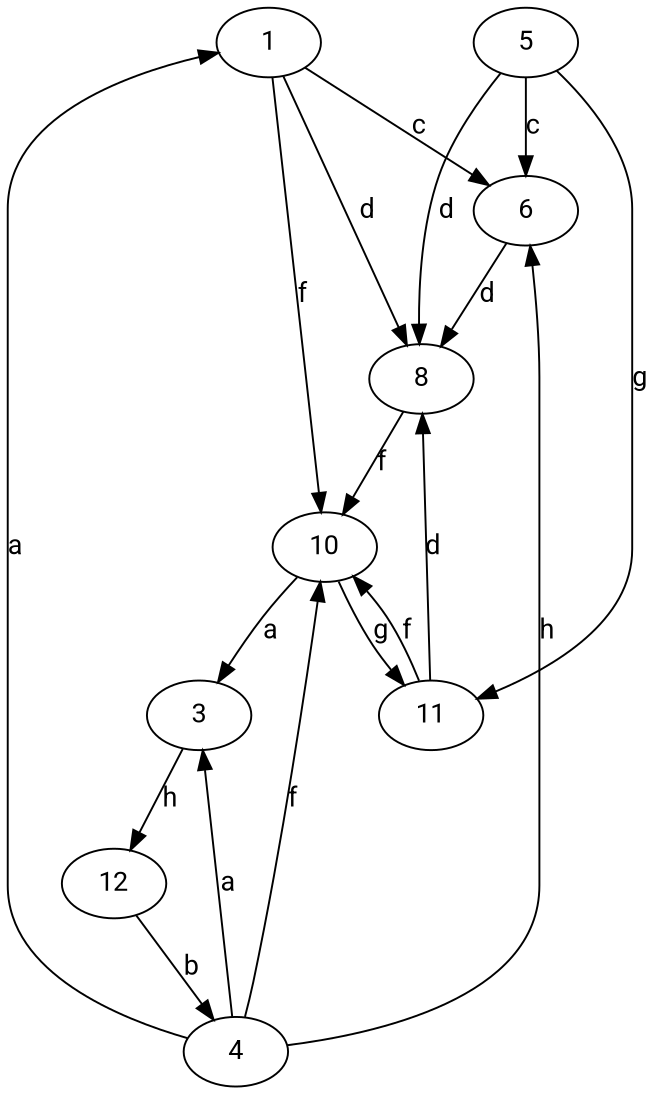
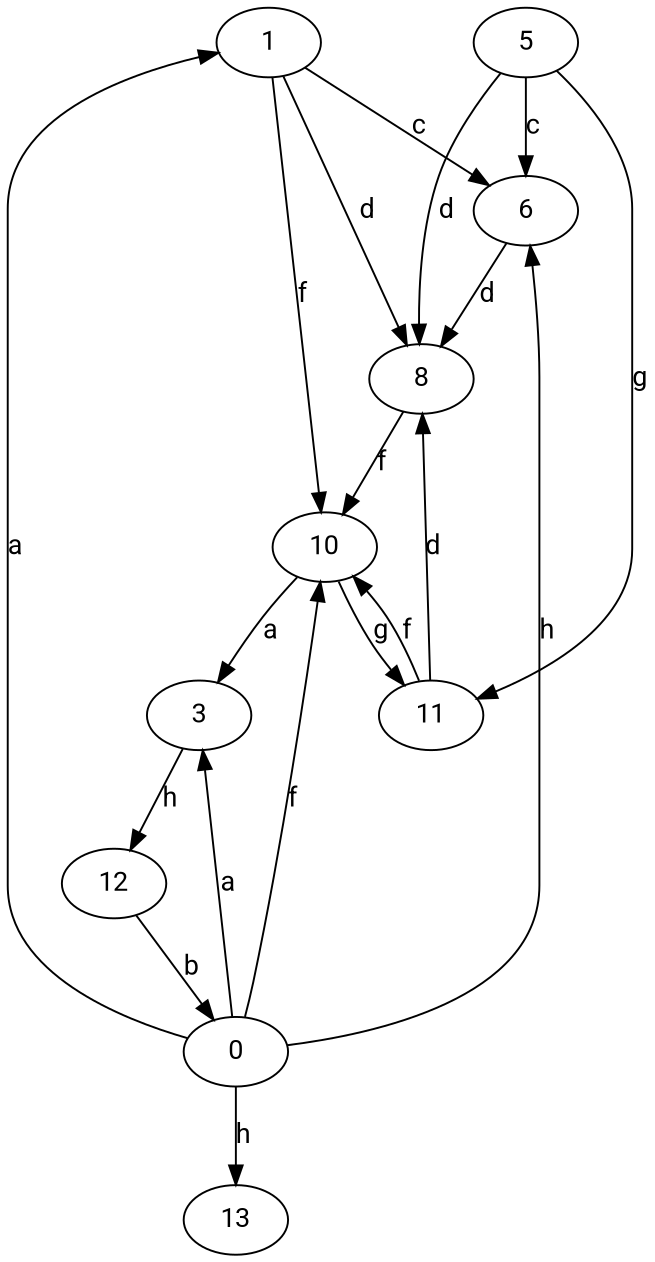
node "4": label "4" -> "0"
node "13": added
